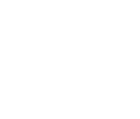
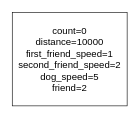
node "count=0 distance=10000 first_friend_speed=1 second_friend_speed=2 dog_speed=5 friend=2": added
